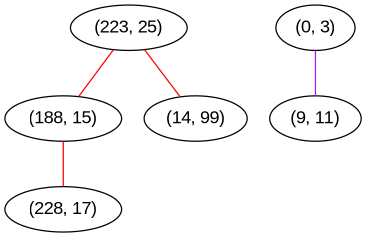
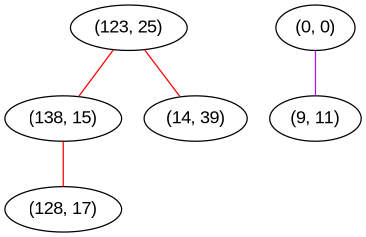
node "(223, 25)": label "(223, 25)" -> "(123, 25)"
node "(0, 3)": label "(0, 3)" -> "(0, 0)"
node "(188, 15)": label "(188, 15)" -> "(138, 15)"
node "(14, 99)": label "(14, 99)" -> "(14, 39)"
node "(228, 17)": label "(228, 17)" -> "(128, 17)"
